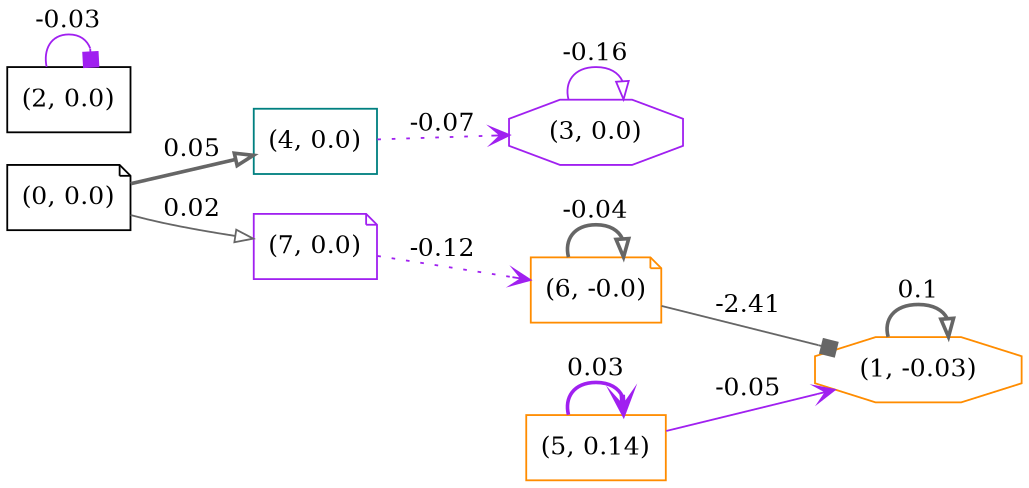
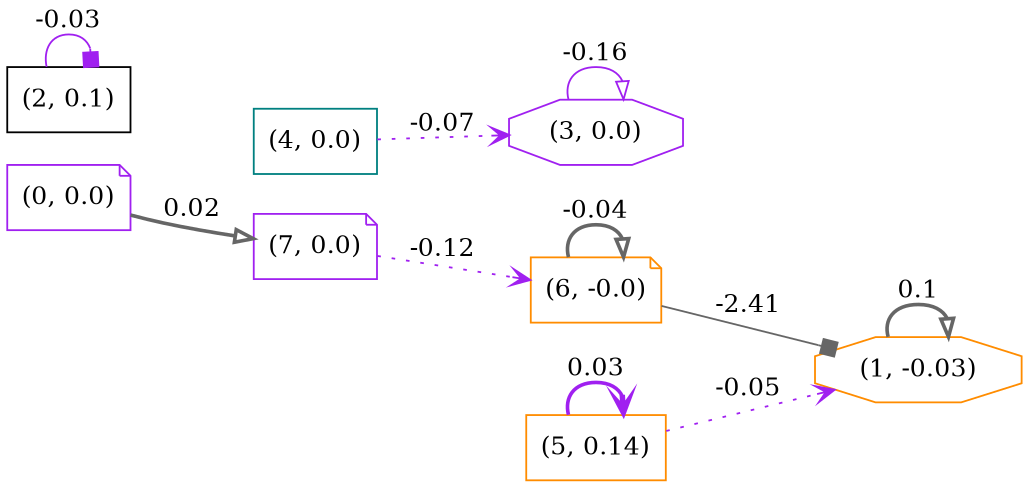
node "(2, 0.0)": label "(2, 0.0)" -> "(2, 0.1)"
edge "(0, 0.0)" -> "(4, 0.0)": removed, label "0.05"
node "(0, 0.0)": color black -> purple
edge "(0, 0.0)" -> "(7, 0.0)": style solid -> bold
edge "(5, 0.14)" -> "(1, -0.03)": style solid -> dotted
